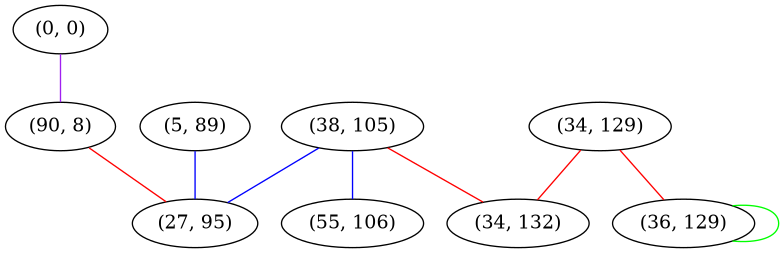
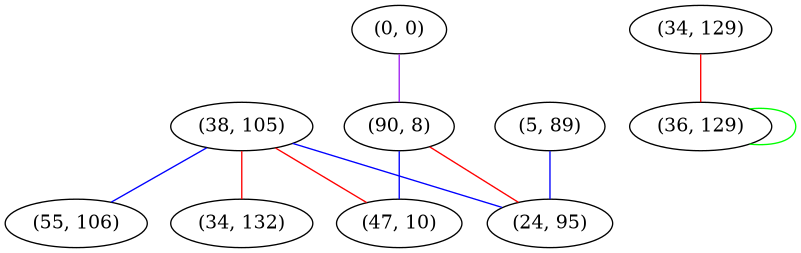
edge "(34, 129)" -- "(34, 132)": removed
node "(27, 95)": label "(27, 95)" -> "(24, 95)"
node "(47, 10)": added
